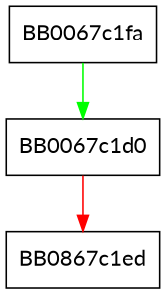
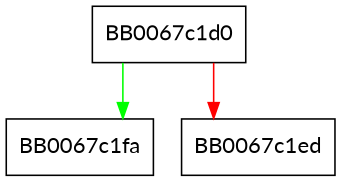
edge "BB0067c1fa" -> "BB0067c1d0": reversed
node "BB0867c1ed": label "BB0867c1ed" -> "BB0067c1ed"
